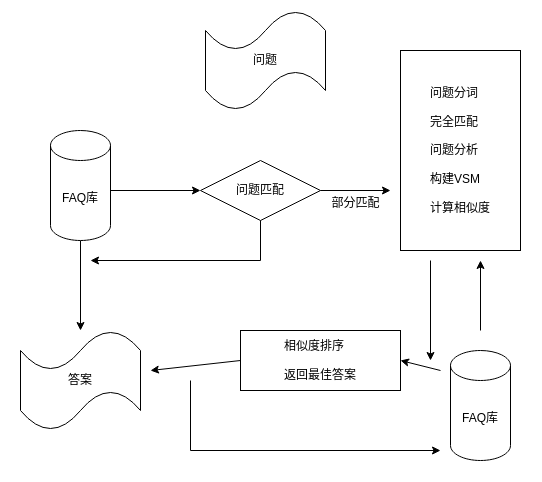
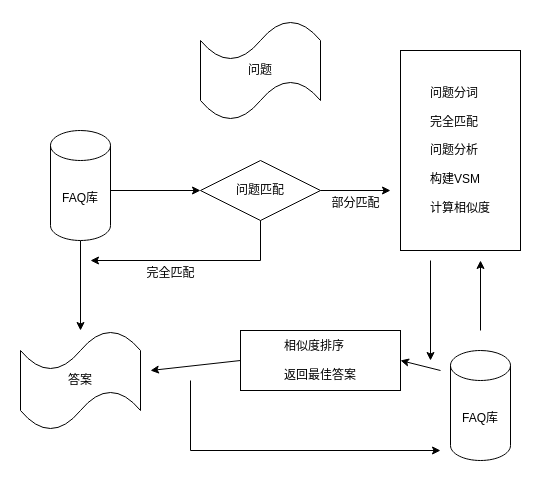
node "问题": moved (266, 61) -> (261, 71)
node "完全匹配": added
